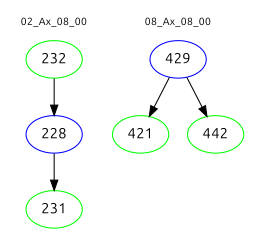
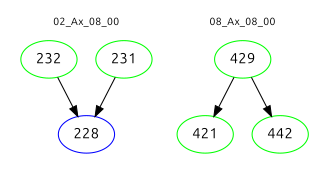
node "429": color blue -> green
edge "228" -> "231": reversed
